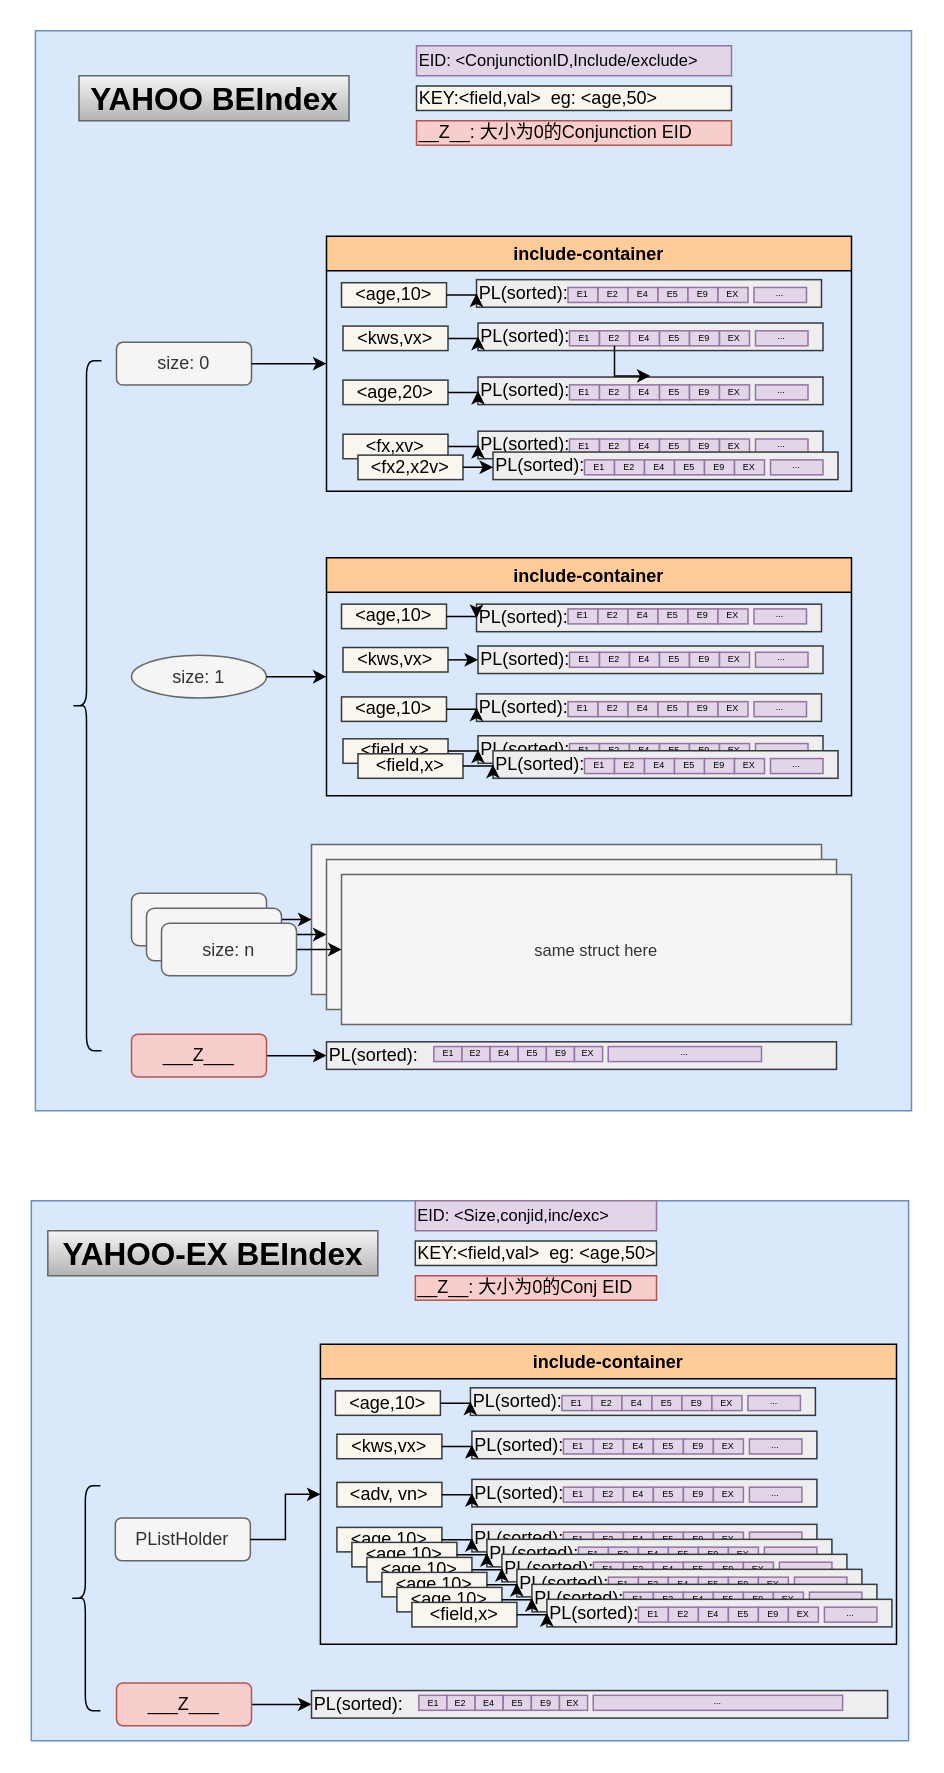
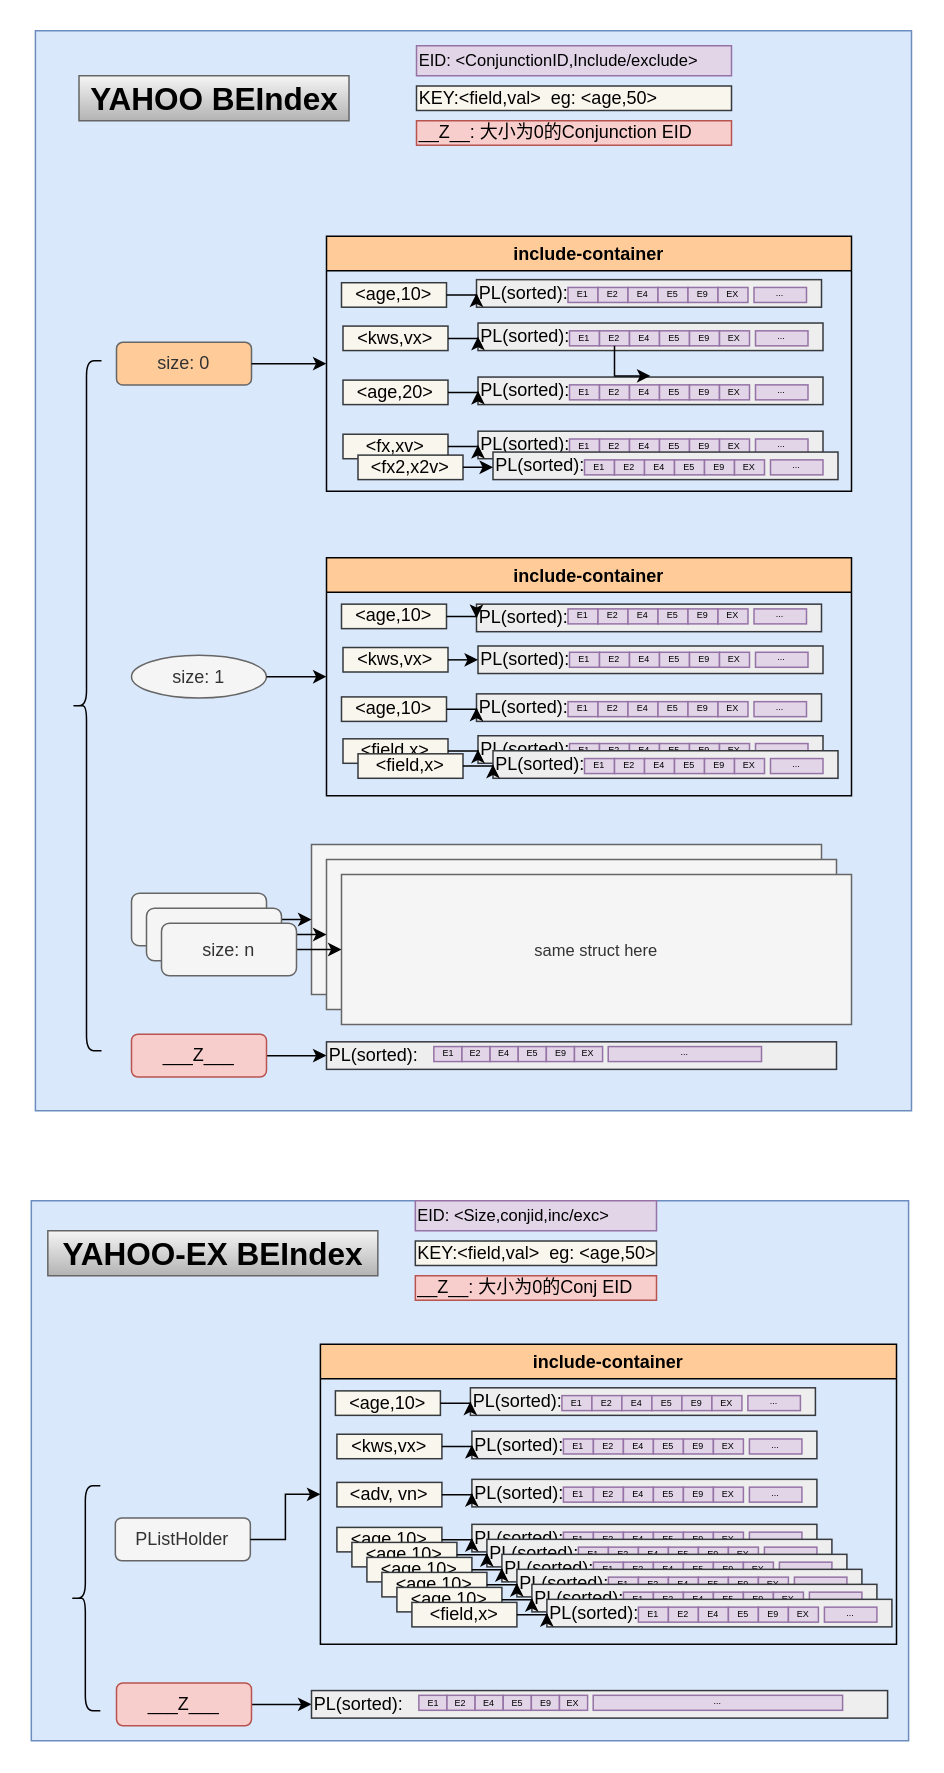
node "size: 0": fillcolor #f5f5f5 -> #ffcc99
